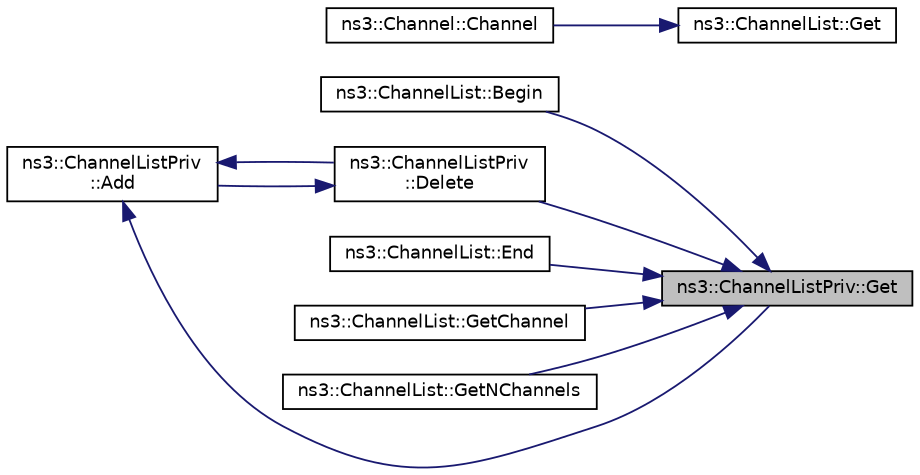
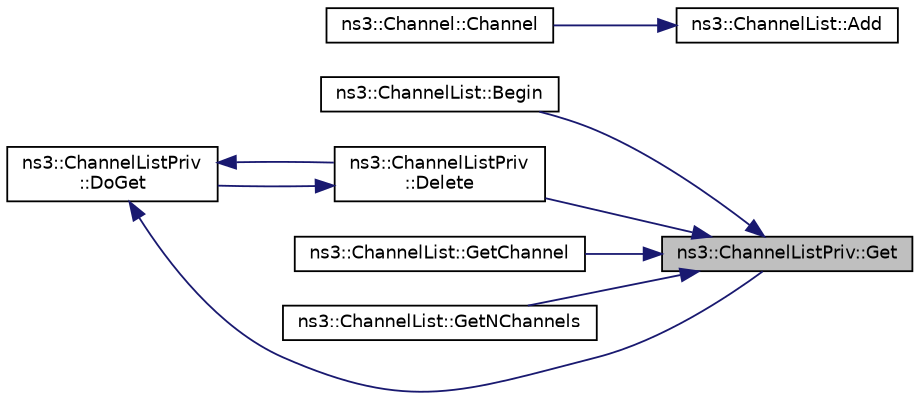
node "ns3::ChannelList::Get": label "ns3::ChannelList::Get" -> "ns3::ChannelList::Add"
node "ns3::ChannelListPriv ::Add": label "ns3::ChannelListPriv ::Add" -> "ns3::ChannelListPriv ::DoGet"
node "ns3::ChannelList::End": removed
